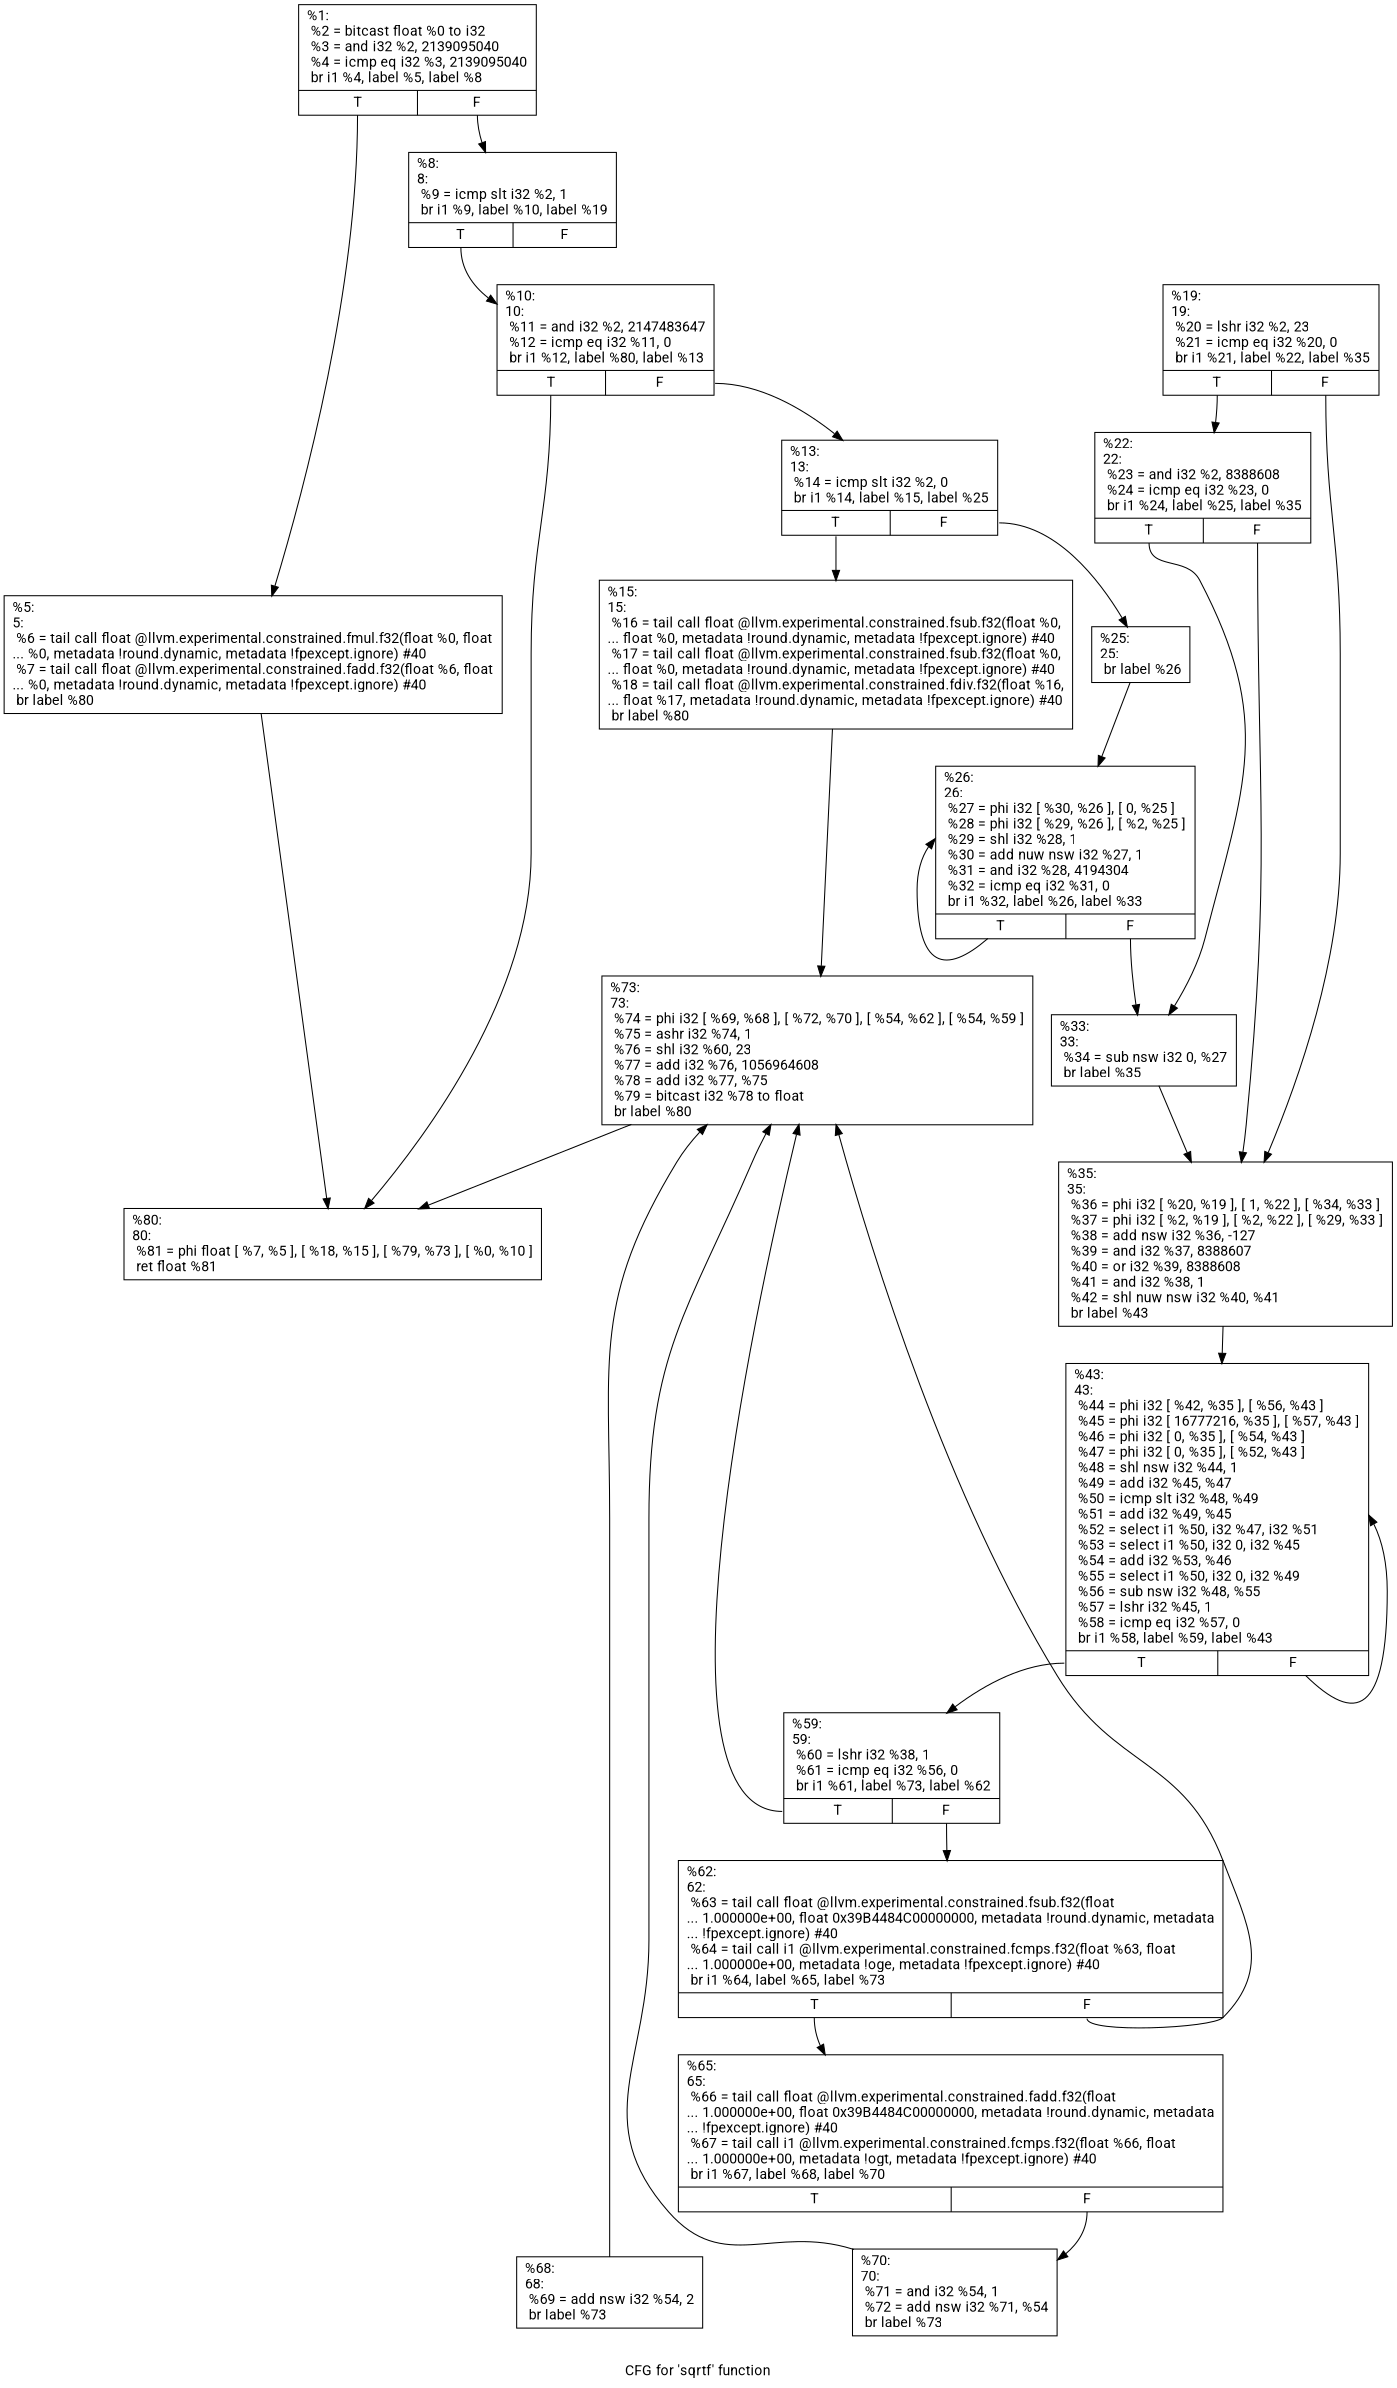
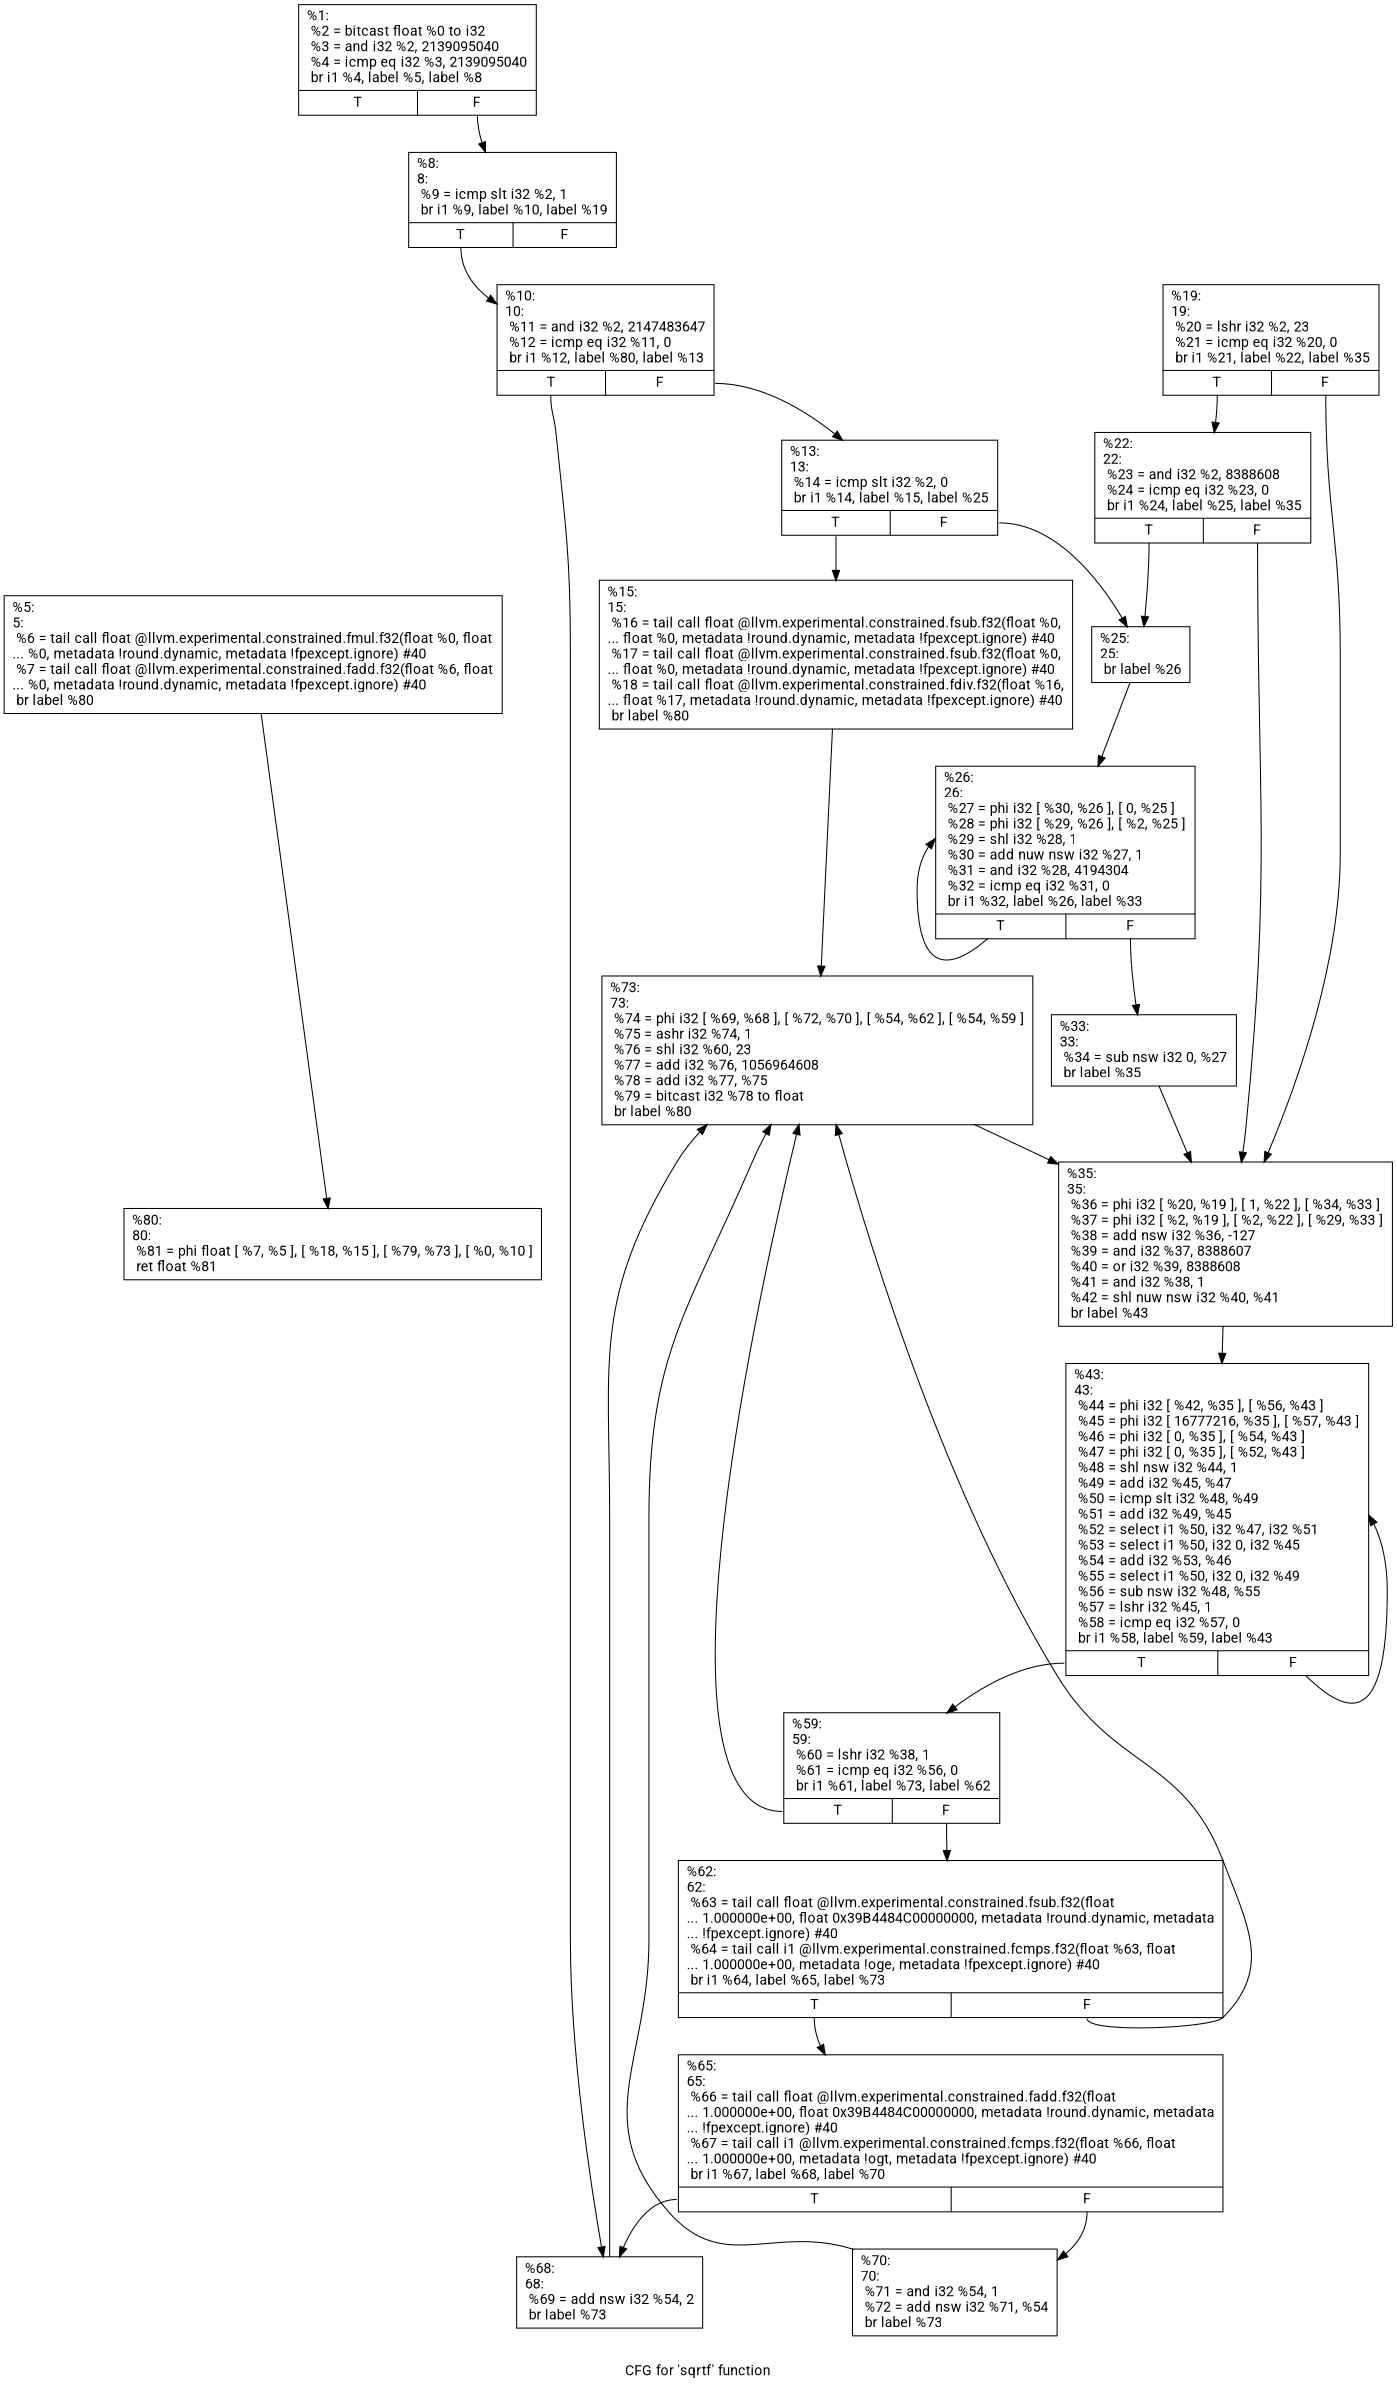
edge "%1:" -> "%5:": removed
edge "%22:" -> "%33:": now "%22:" -> "%25:"
edge "%10:" -> "%80:": now "%10:" -> "%68:"
edge "%73:" -> "%80:": now "%73:" -> "%35:"
edge "%65:" -> "%68:": added
